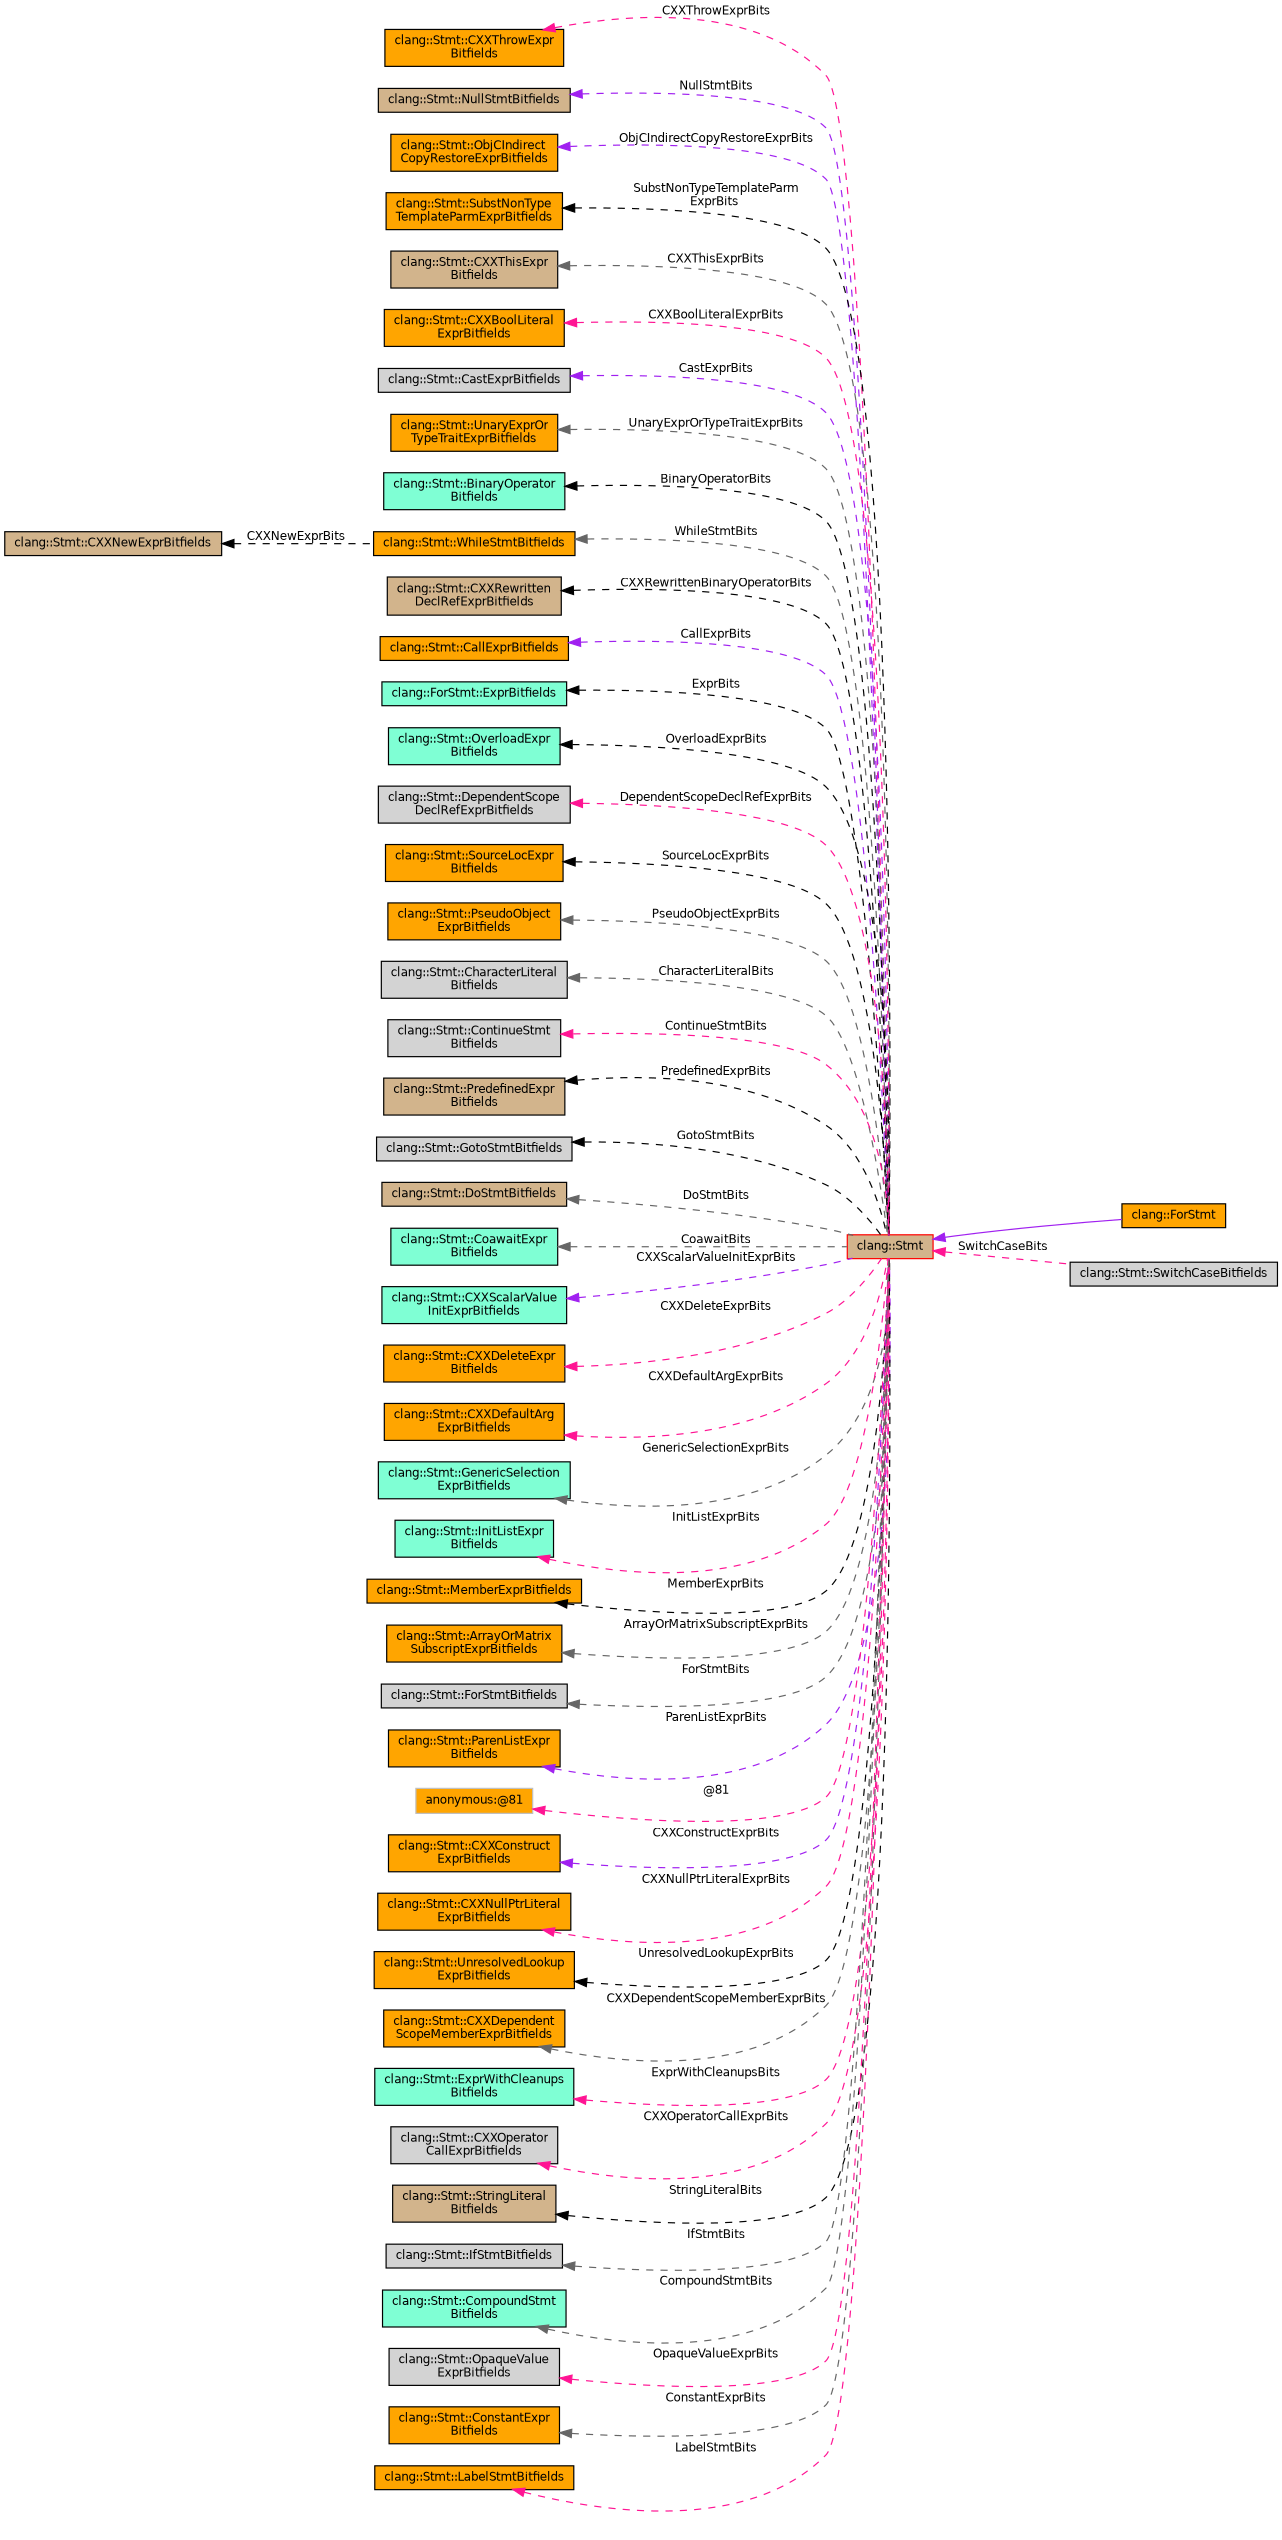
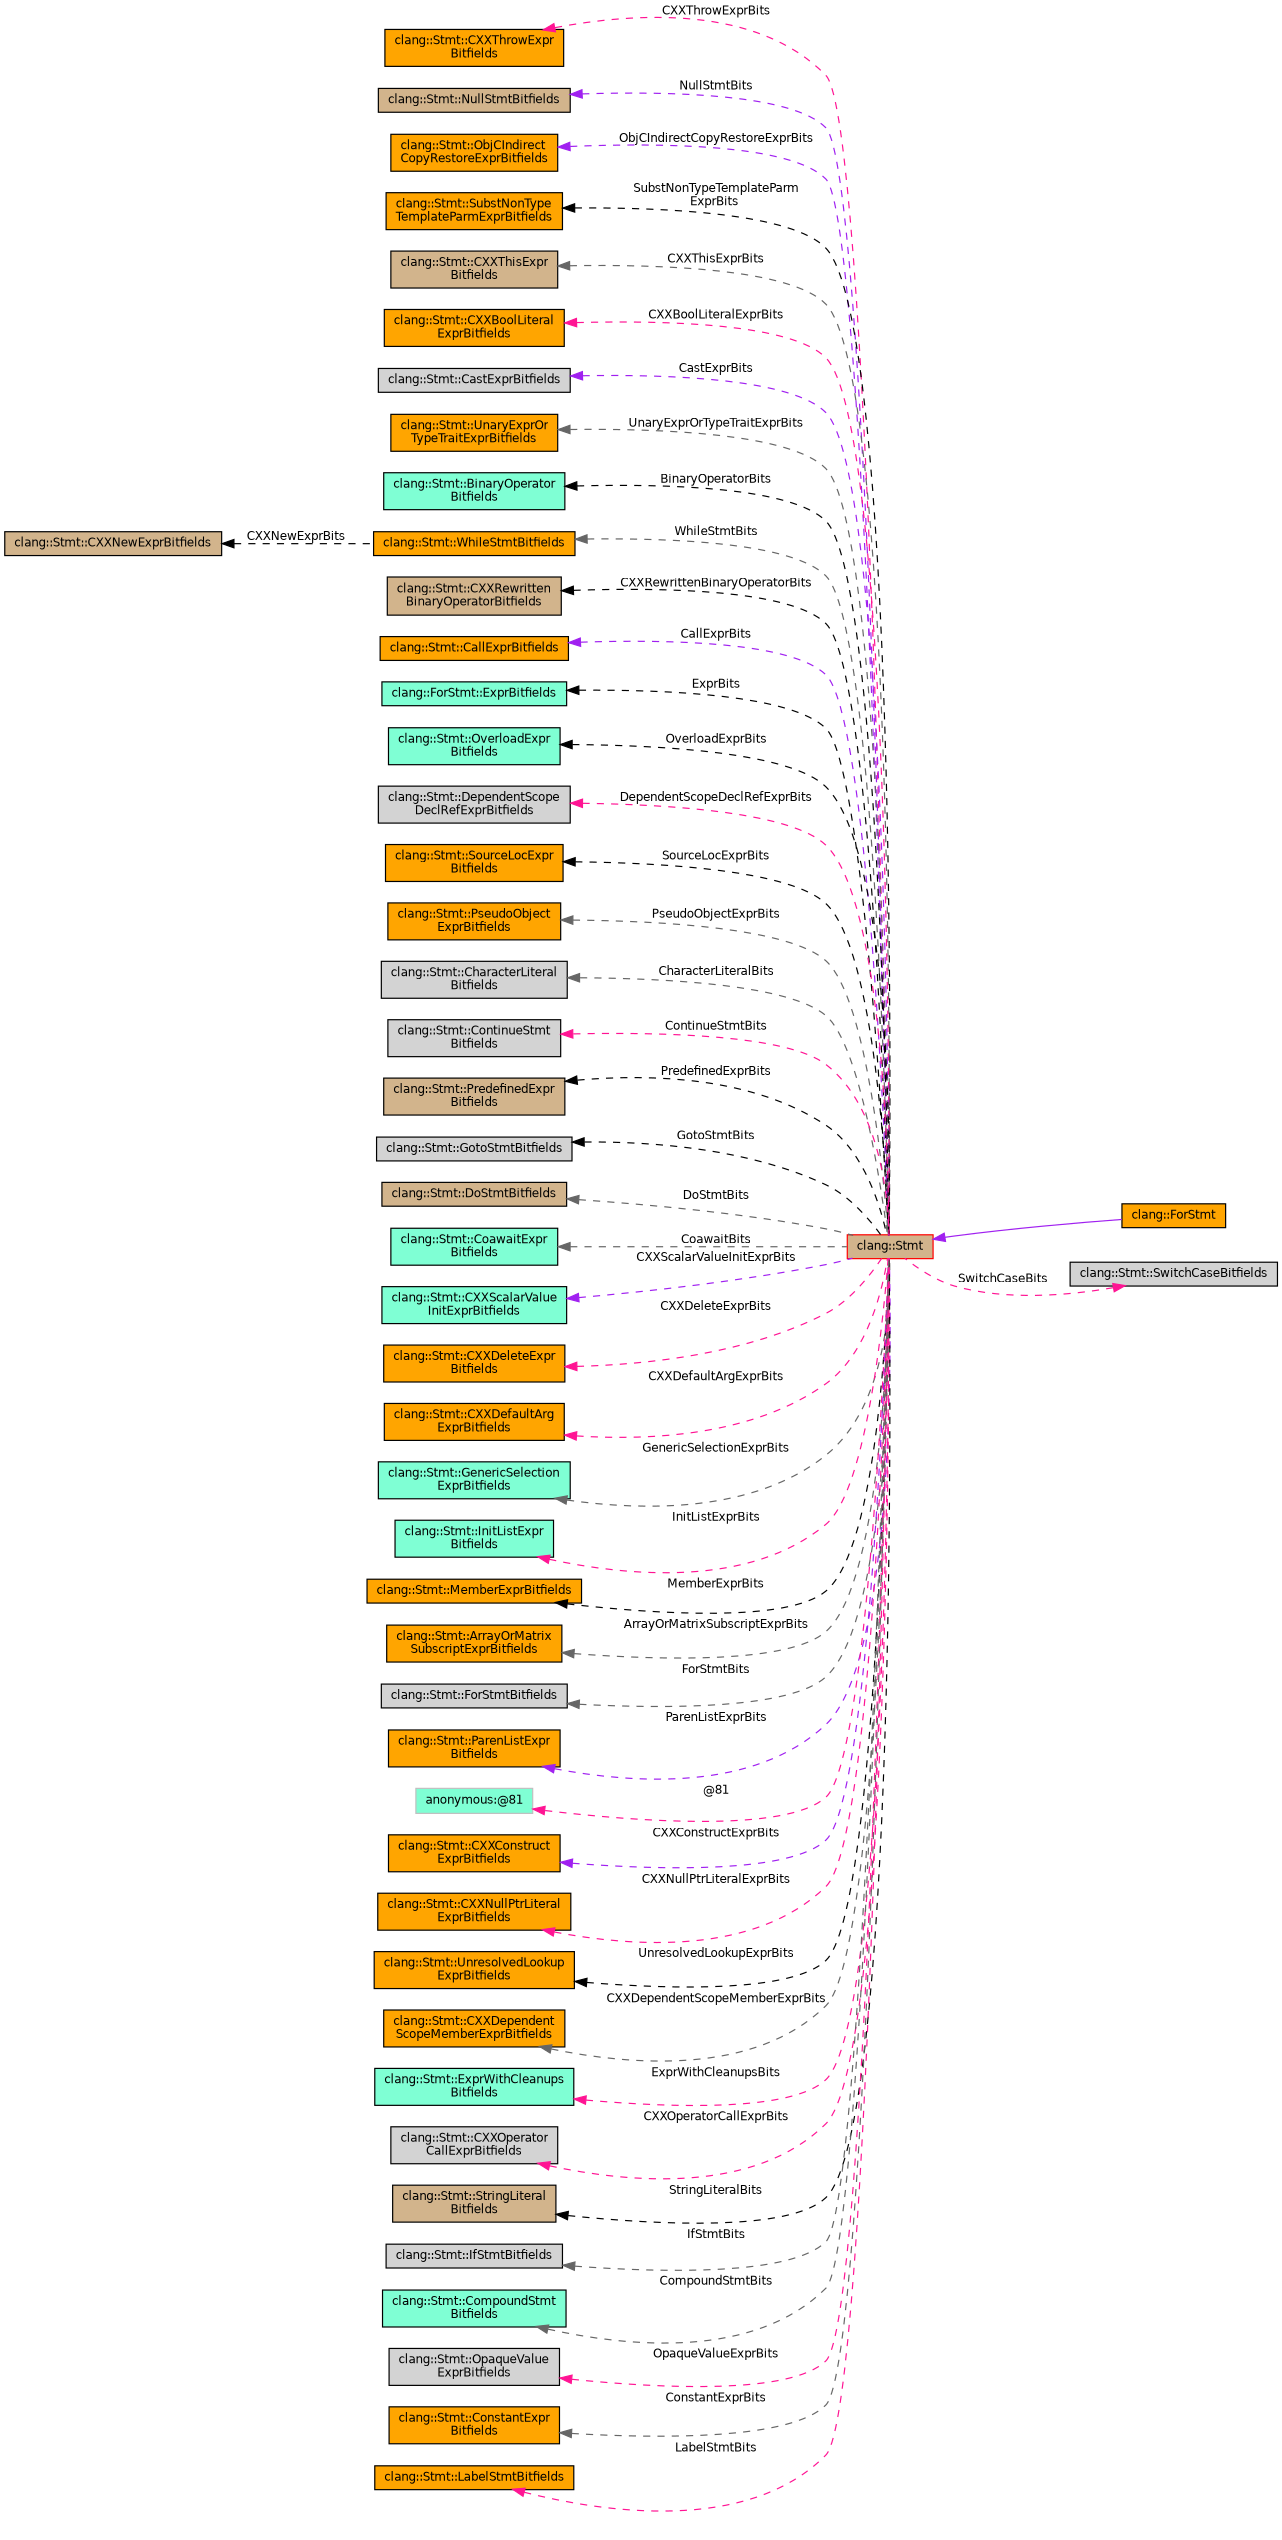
node "clang::Stmt::CXXRewritten DeclRefExprBitfields": label "clang::Stmt::CXXRewritten DeclRefExprBitfields" -> "clang::Stmt::CXXRewritten BinaryOperatorBitfields"
edge "clang::Stmt::SwitchCaseBitfields" -> "clang::Stmt": reversed
node "anonymous:@81": fillcolor orange -> aquamarine
